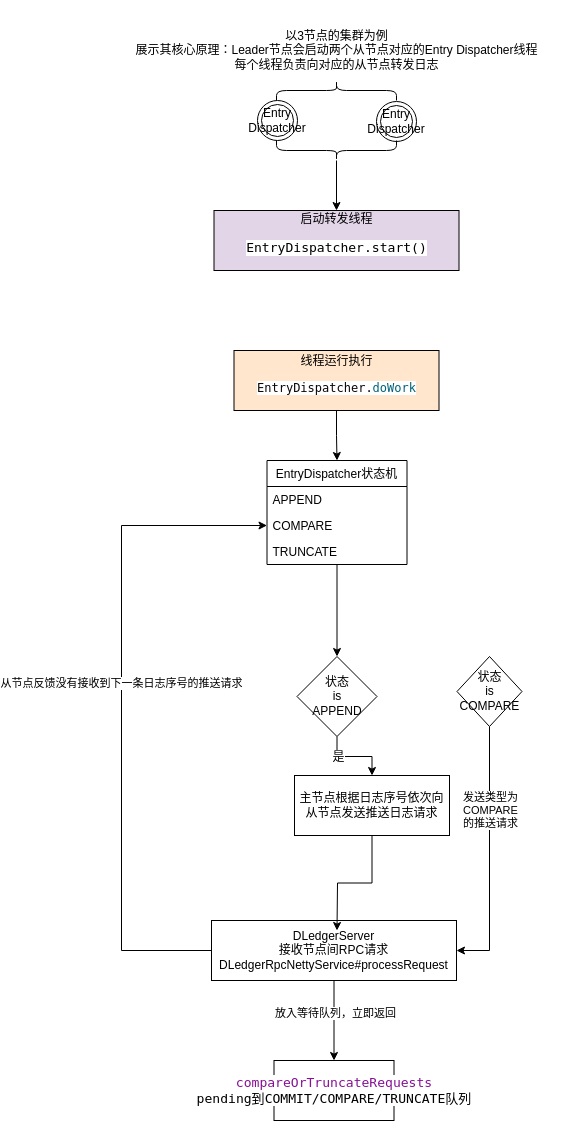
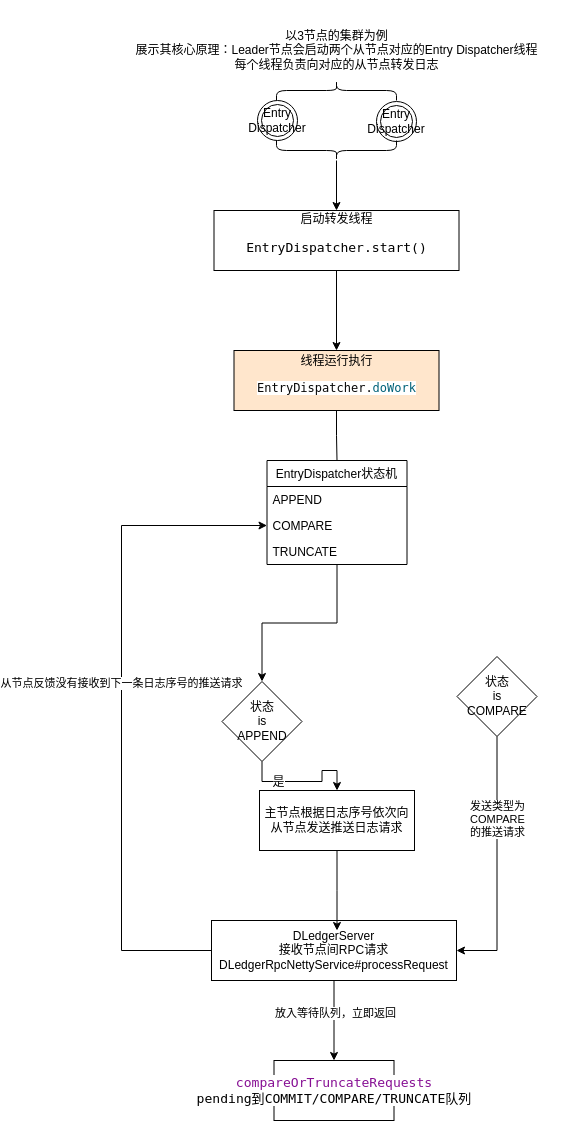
node "启动转发线程 EntryDispatcher.start()": fillcolor #e1d5e7 -> #ffffff
edge "启动转发线程 EntryDispatcher.start()" -> "线程运行执行 EntryDispatcher.doWork": added
edge "线程运行执行 EntryDispatcher.doWork" -> "EntryDispatcher状态机": arrowhead classic -> none
node "状态 is COMPARE": size 65x70 -> 80x80
node "状态 is APPEND": moved (337, 697) -> (262, 722)
node "主节点根据日志序号依次向从节点发送推送日志请求": moved (372, 806) -> (337, 821)
